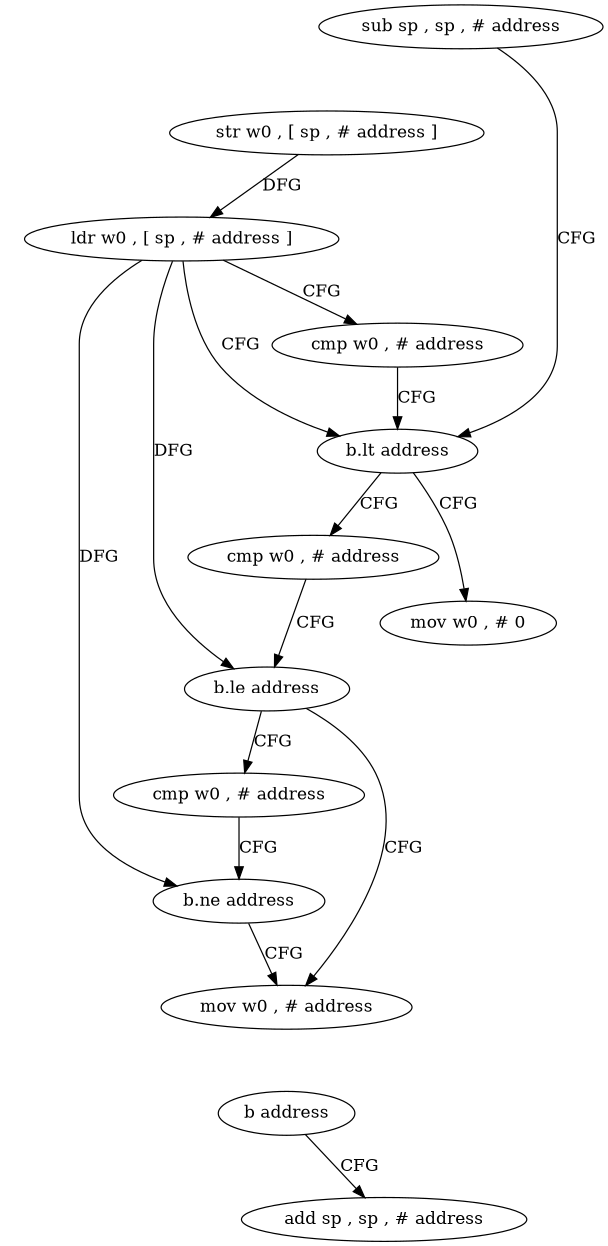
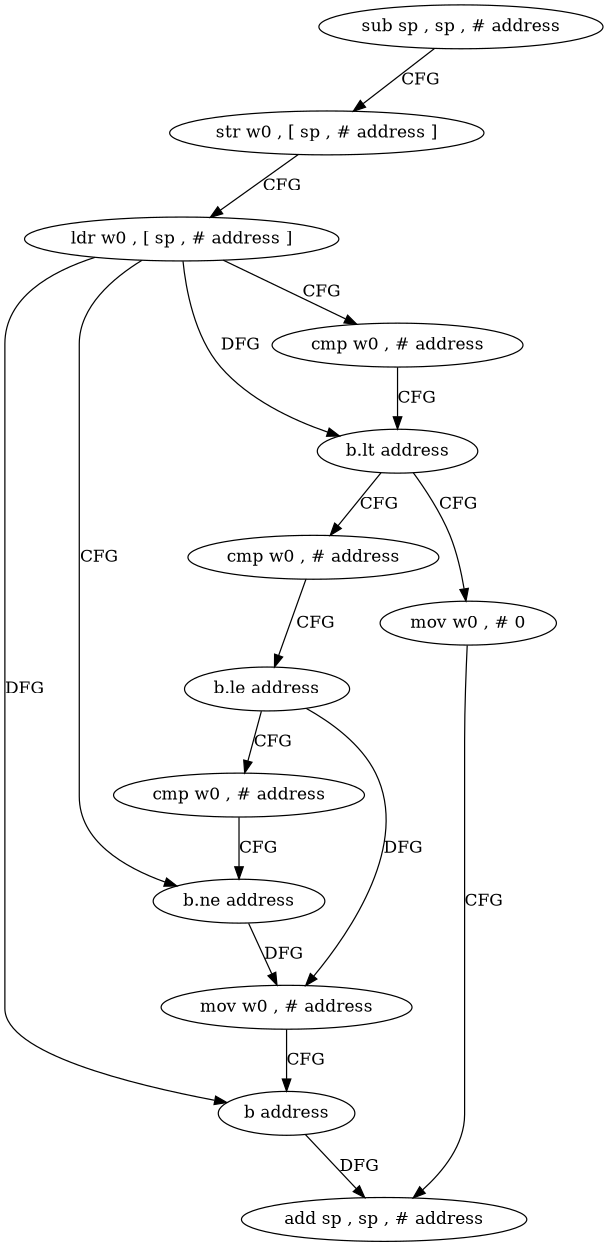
edge "str w0 , [ sp , # address ]" -> "ldr w0 , [ sp , # address ]": label "DFG" -> "CFG"
edge "sub sp , sp , # address" -> "b.lt address": now "sub sp , sp , # address" -> "str w0 , [ sp , # address ]"
edge "ldr w0 , [ sp , # address ]" -> "b.lt address": label "CFG" -> "DFG"
edge "ldr w0 , [ sp , # address ]" -> "b.le address": now "ldr w0 , [ sp , # address ]" -> "b address"
edge "ldr w0 , [ sp , # address ]" -> "b.ne address": label "DFG" -> "CFG"
edge "b.le address" -> "mov w0 , # address": label "CFG" -> "DFG"
edge "mov w0 , # 0" -> "add sp , sp , # address": added, label "CFG"
edge "b.ne address" -> "mov w0 , # address": label "CFG" -> "DFG"
edge "mov w0 , # address" -> "b address": added, label "CFG"
edge "b address" -> "add sp , sp , # address": label "CFG" -> "DFG"
